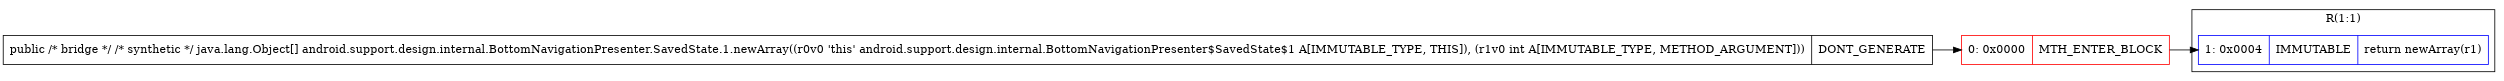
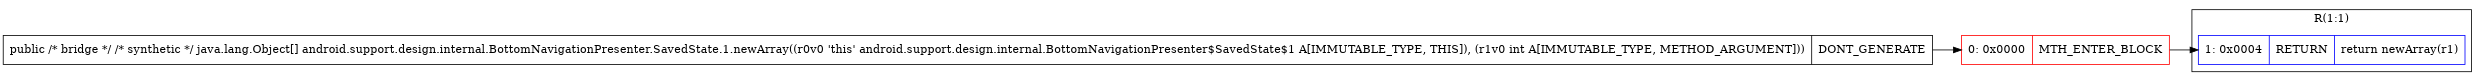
node "1: 0x0004": text "IMMUTABLE" -> "RETURN"
